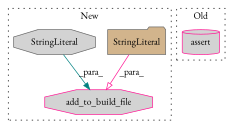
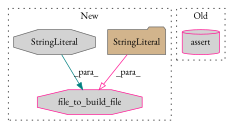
node "add_to_build_file": label "add_to_build_file" -> "file_to_build_file"
